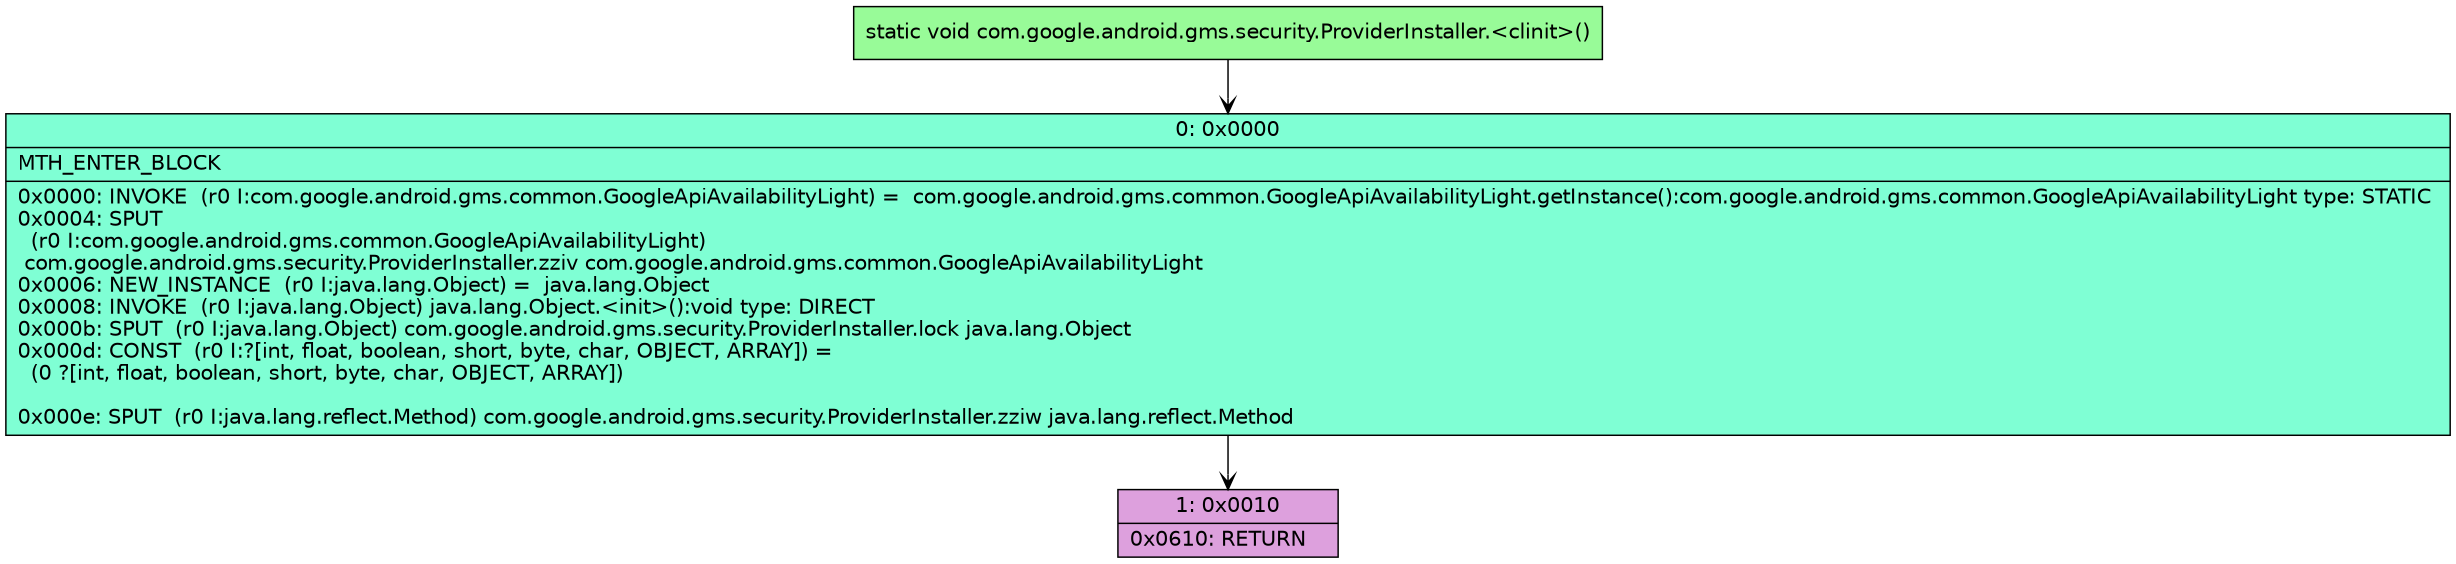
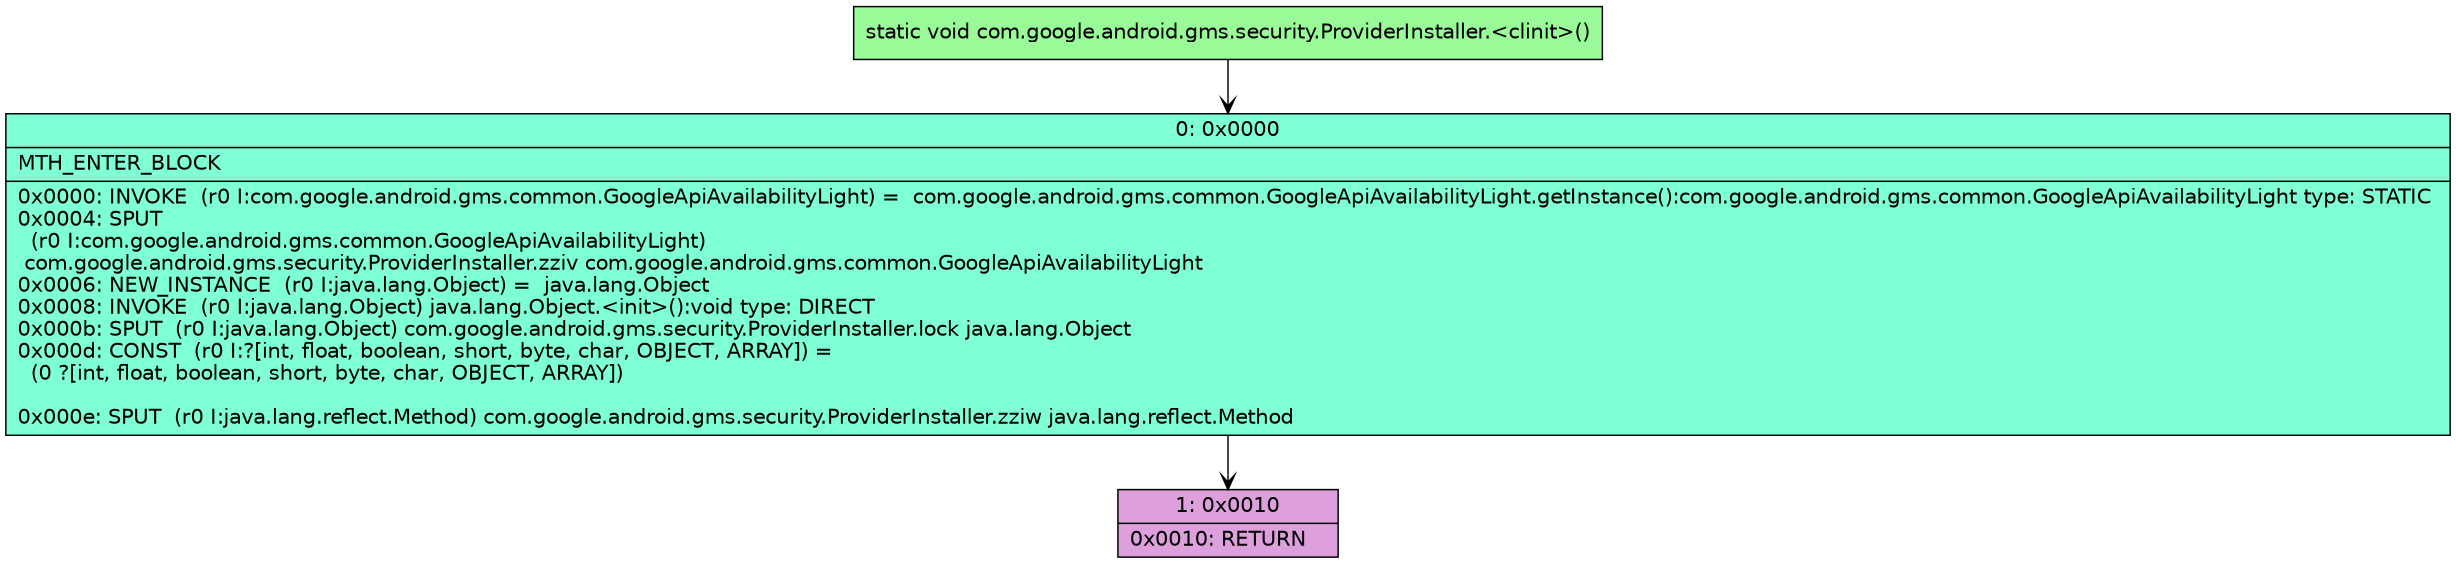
node "1: 0x0010": text "0x0610: RETURN" -> "0x0010: RETURN"
